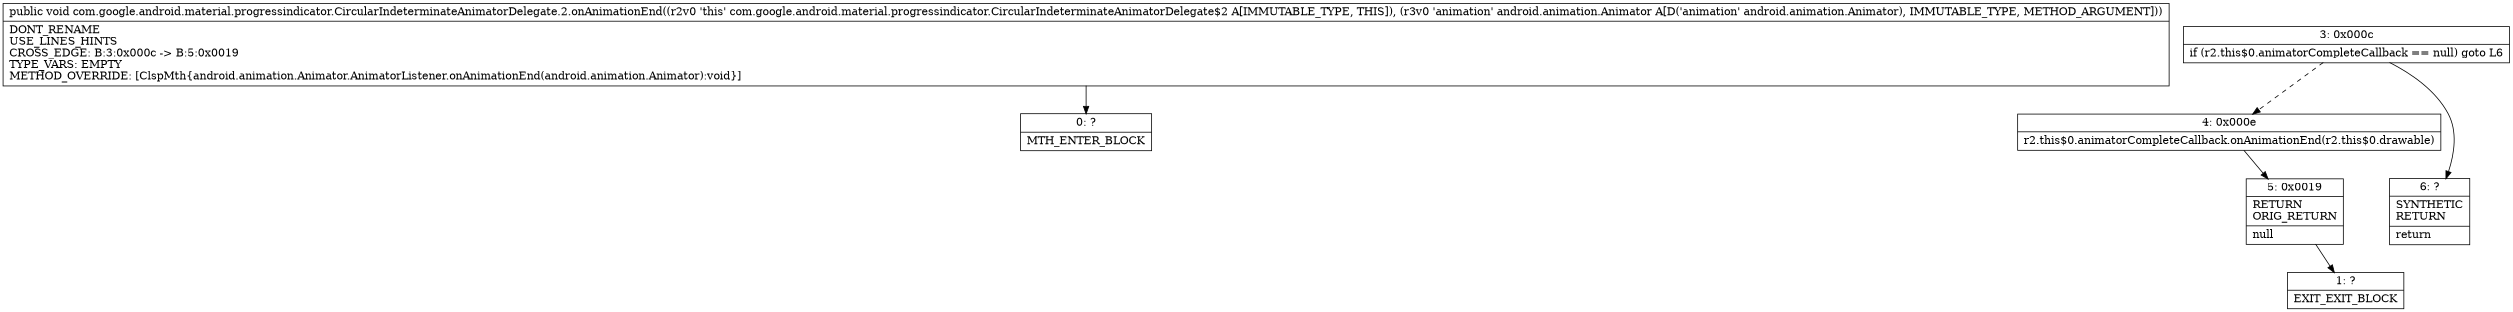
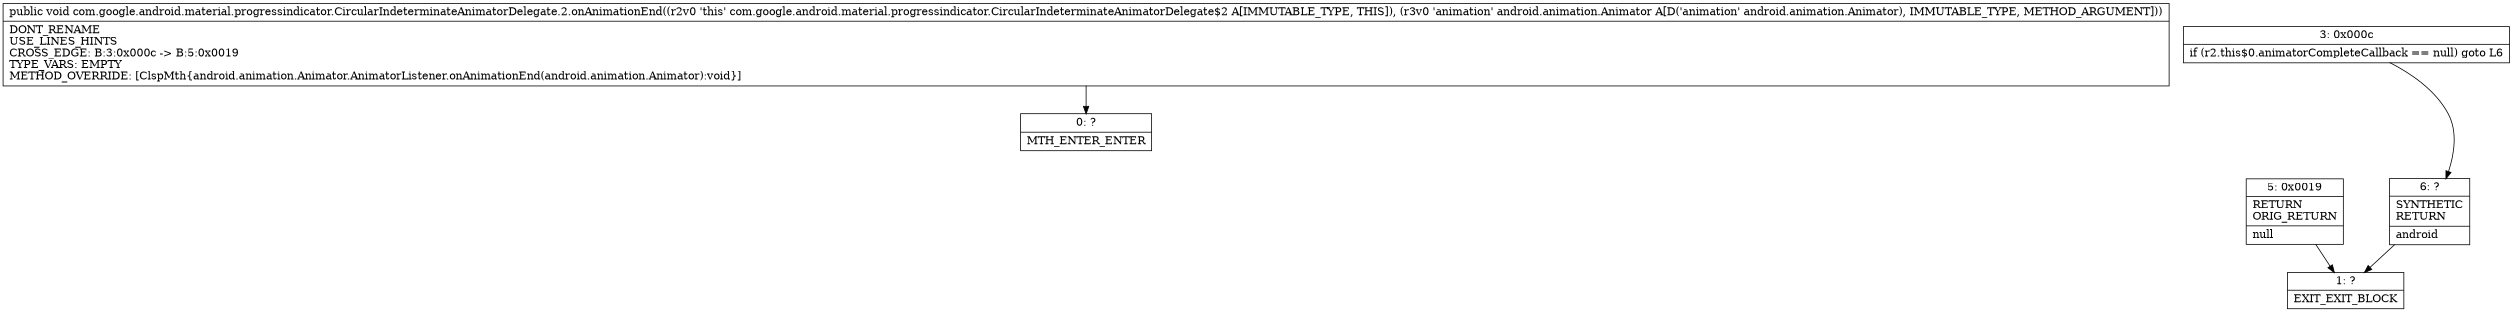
node "4: 0x000e": removed
node "0: ?": text "MTH_ENTER_BLOCK" -> "MTH_ENTER_ENTER"
node "6: ?": text "return" -> "android"
edge "6: ?" -> "1: ?": added
